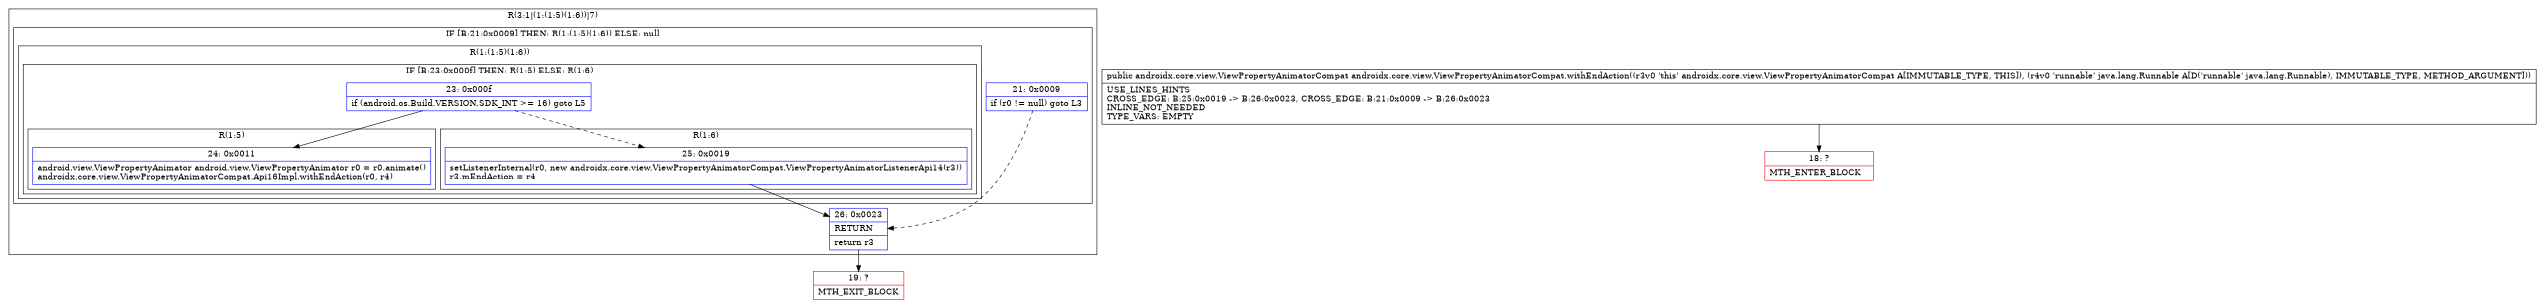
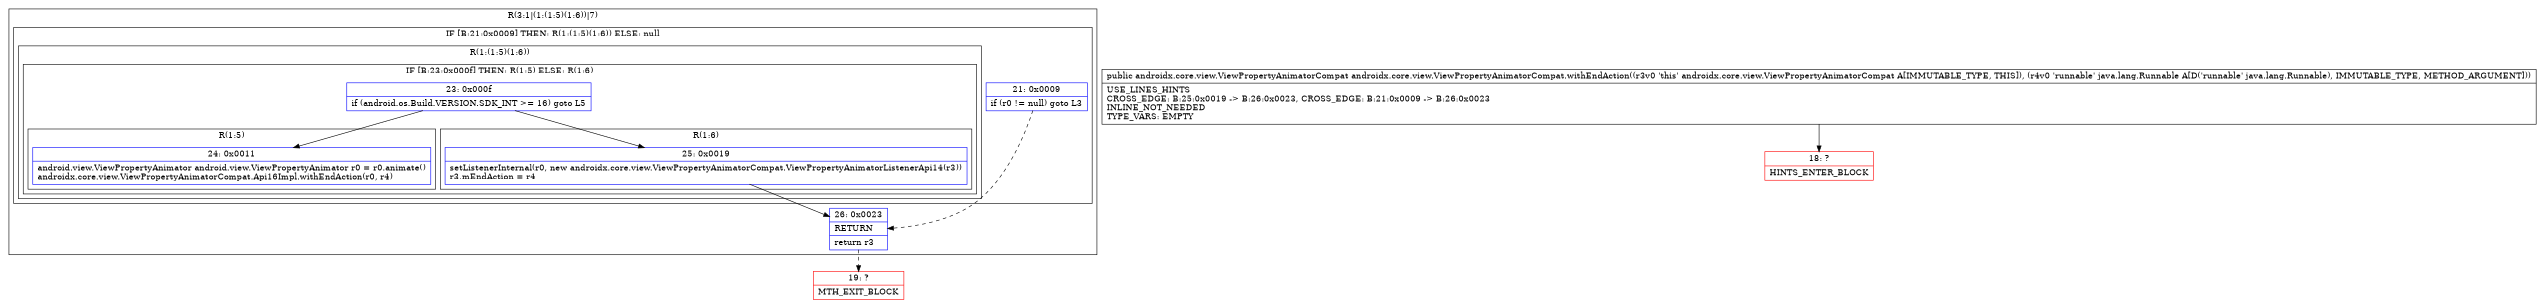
edge "23: 0x000f" -> "25: 0x0019": style dashed -> solid
node "18: ?": text "MTH_ENTER_BLOCK" -> "HINTS_ENTER_BLOCK"
edge "26: 0x0023" -> "19: ?": style solid -> dashed
